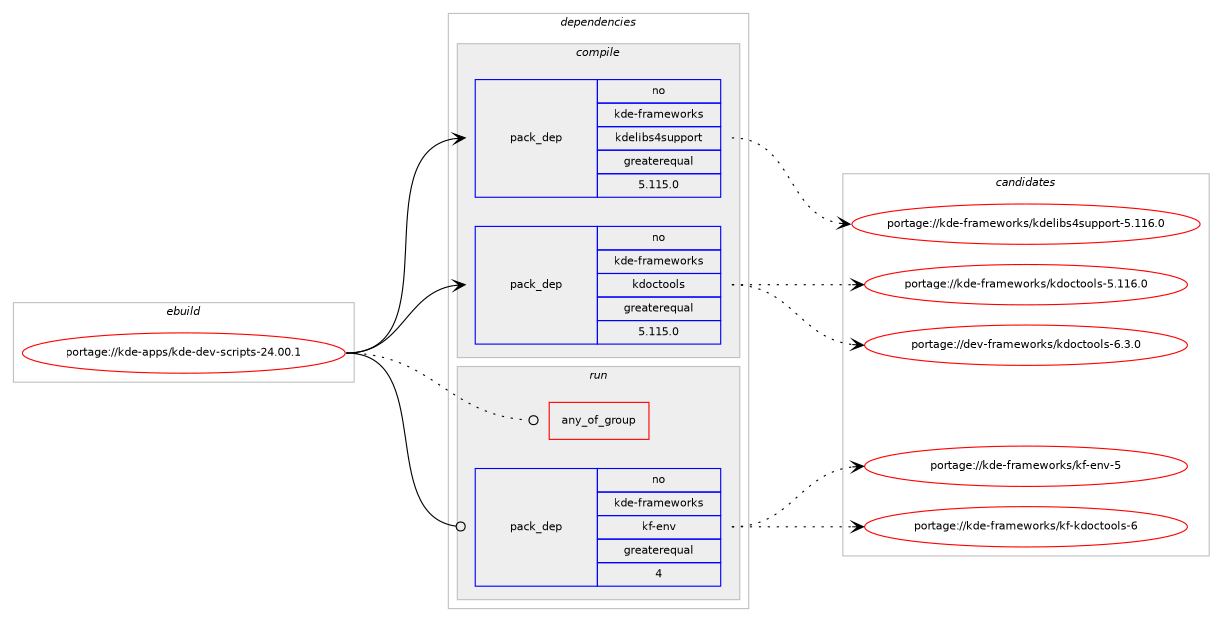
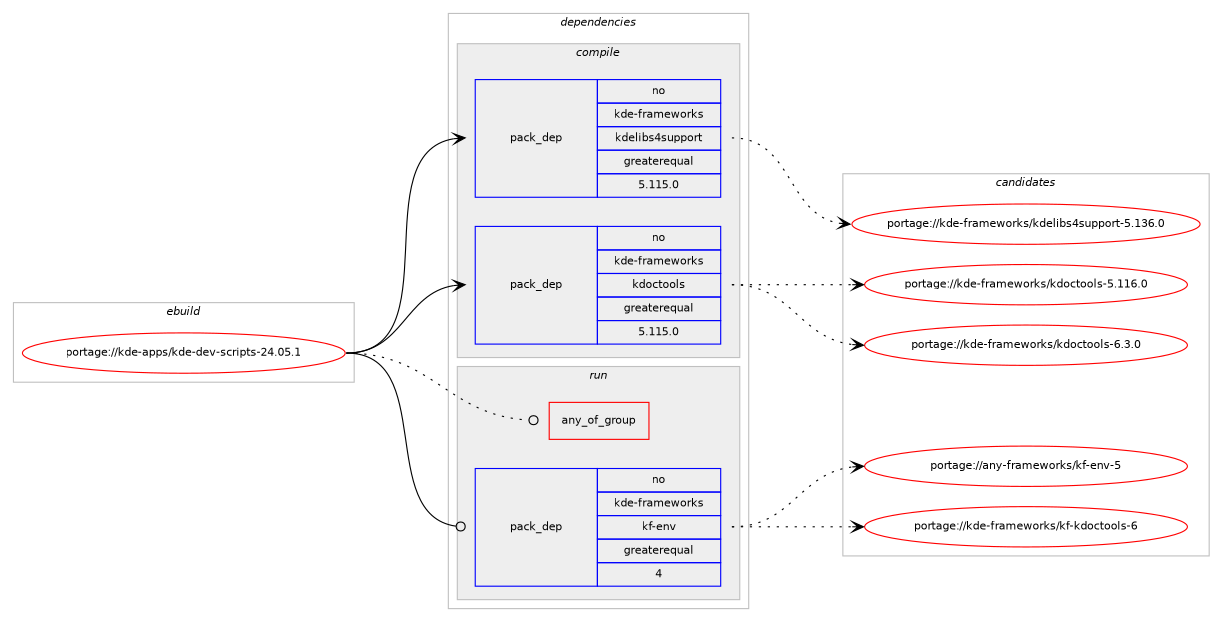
node "portage://kde-frameworks/kdelibs4support-5.116.0": label "portage://kde-frameworks/kdelibs4support-5.116.0" -> "portage://kde-frameworks/kdelibs4support-5.136.0"
node "portage://dev-frameworks/kdoctools-6.3.0": label "portage://dev-frameworks/kdoctools-6.3.0" -> "portage://kde-frameworks/kdoctools-6.3.0"
node "portage://kde-apps/kde-dev-scripts-24.00.1": label "portage://kde-apps/kde-dev-scripts-24.00.1" -> "portage://kde-apps/kde-dev-scripts-24.05.1"
node "portage://kde-frameworks/kf-env-5": label "portage://kde-frameworks/kf-env-5" -> "portage://any-frameworks/kf-env-5"
